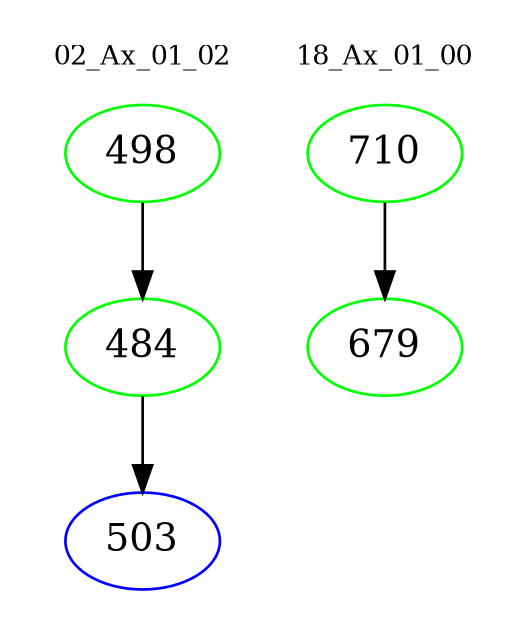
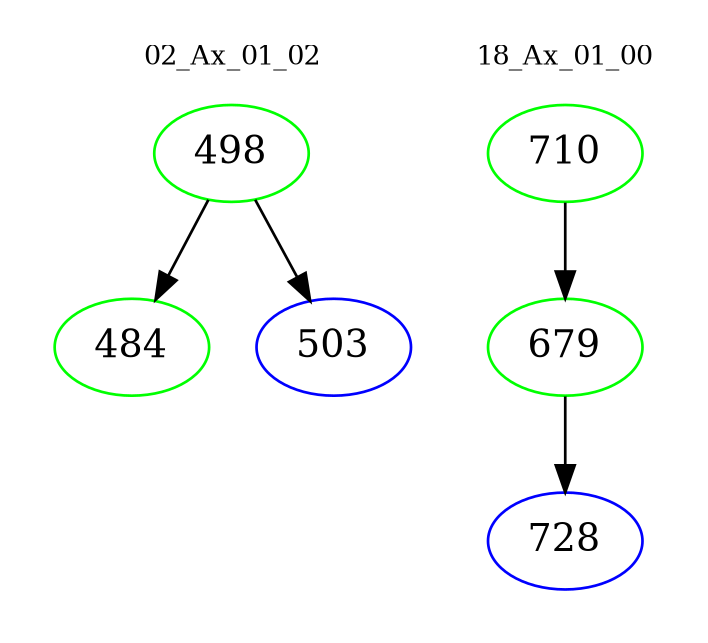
edge "484" -> "503": now "498" -> "503"
node "728": added
